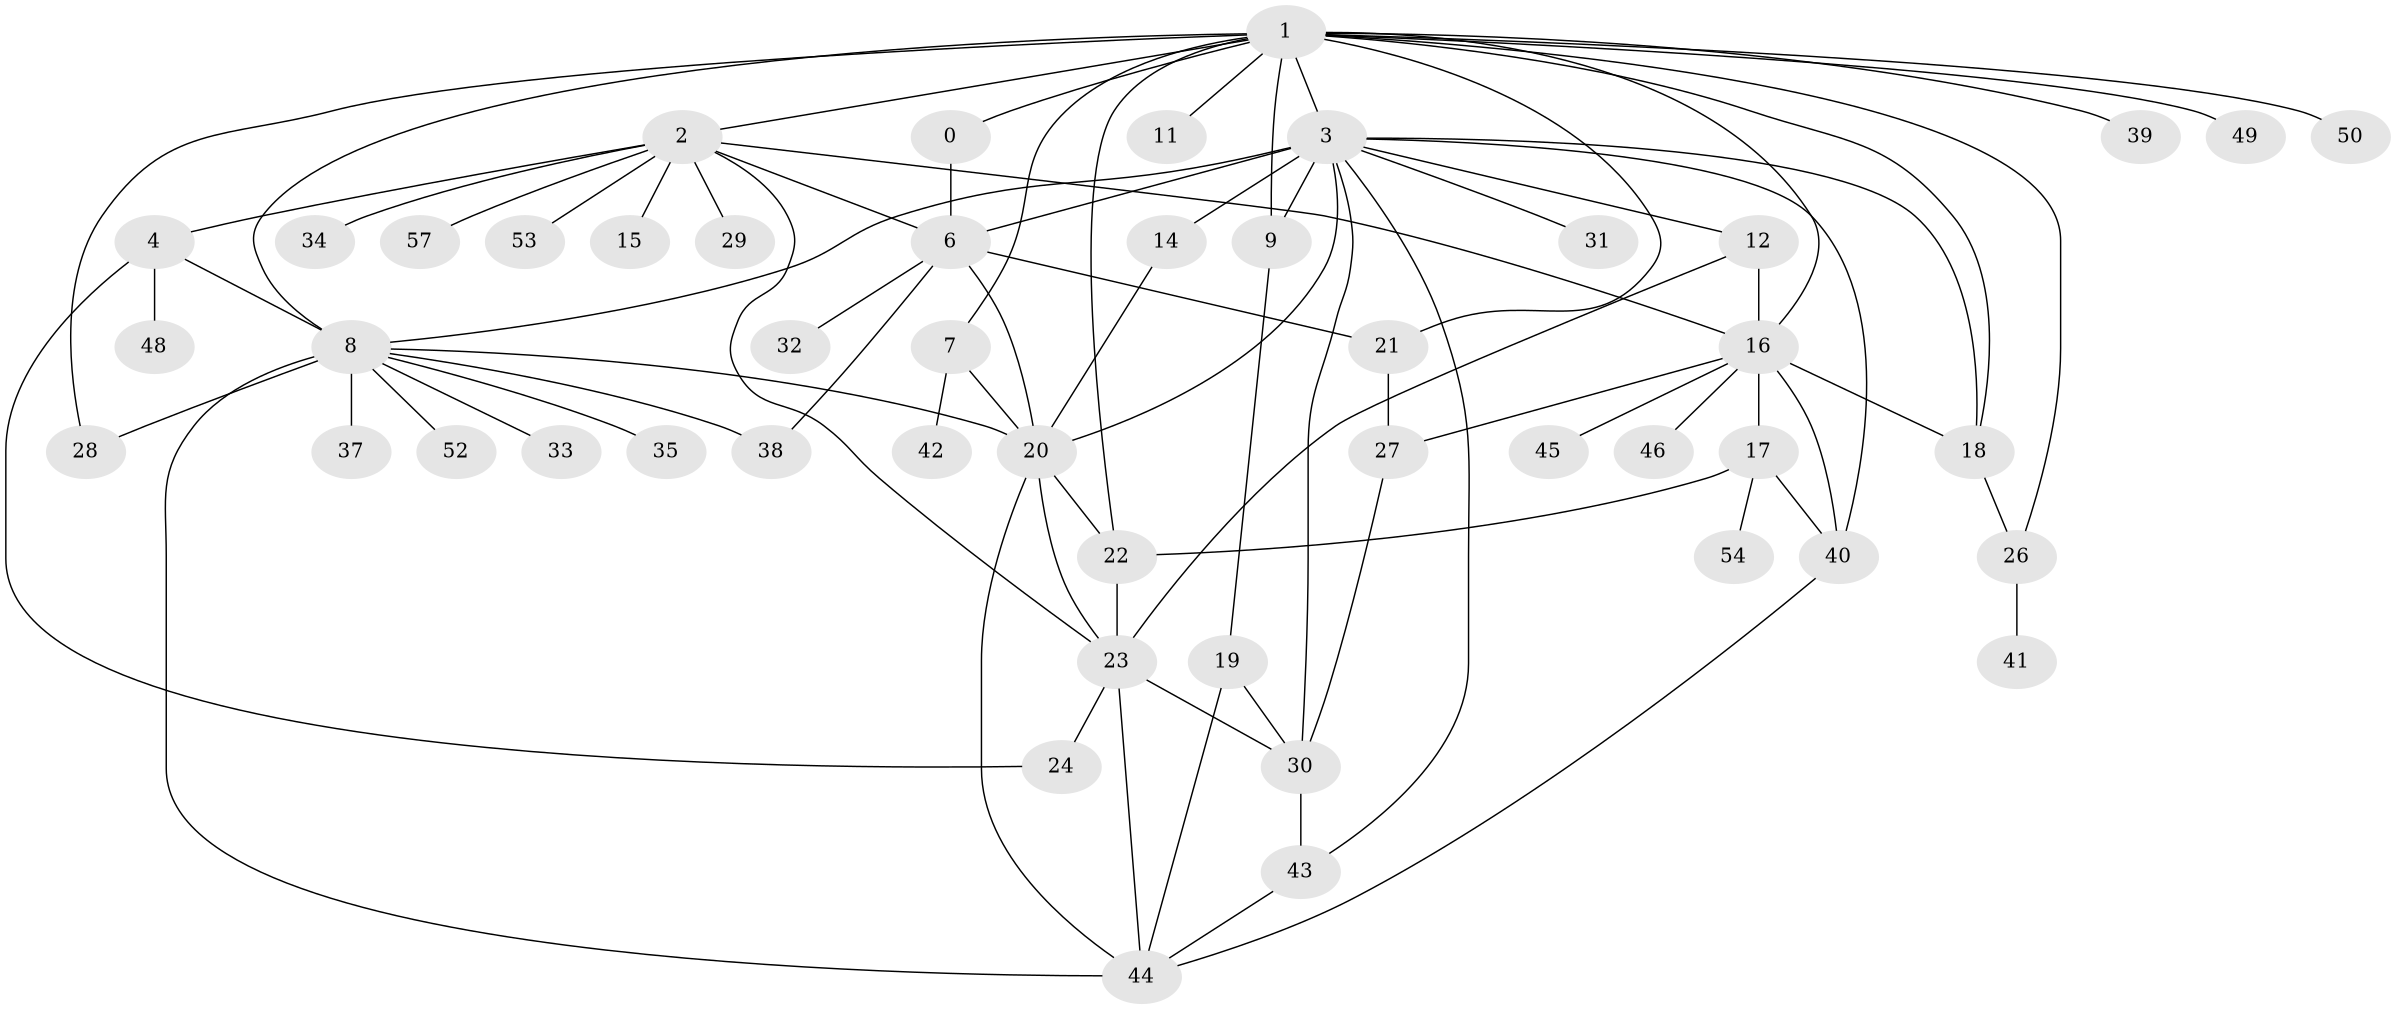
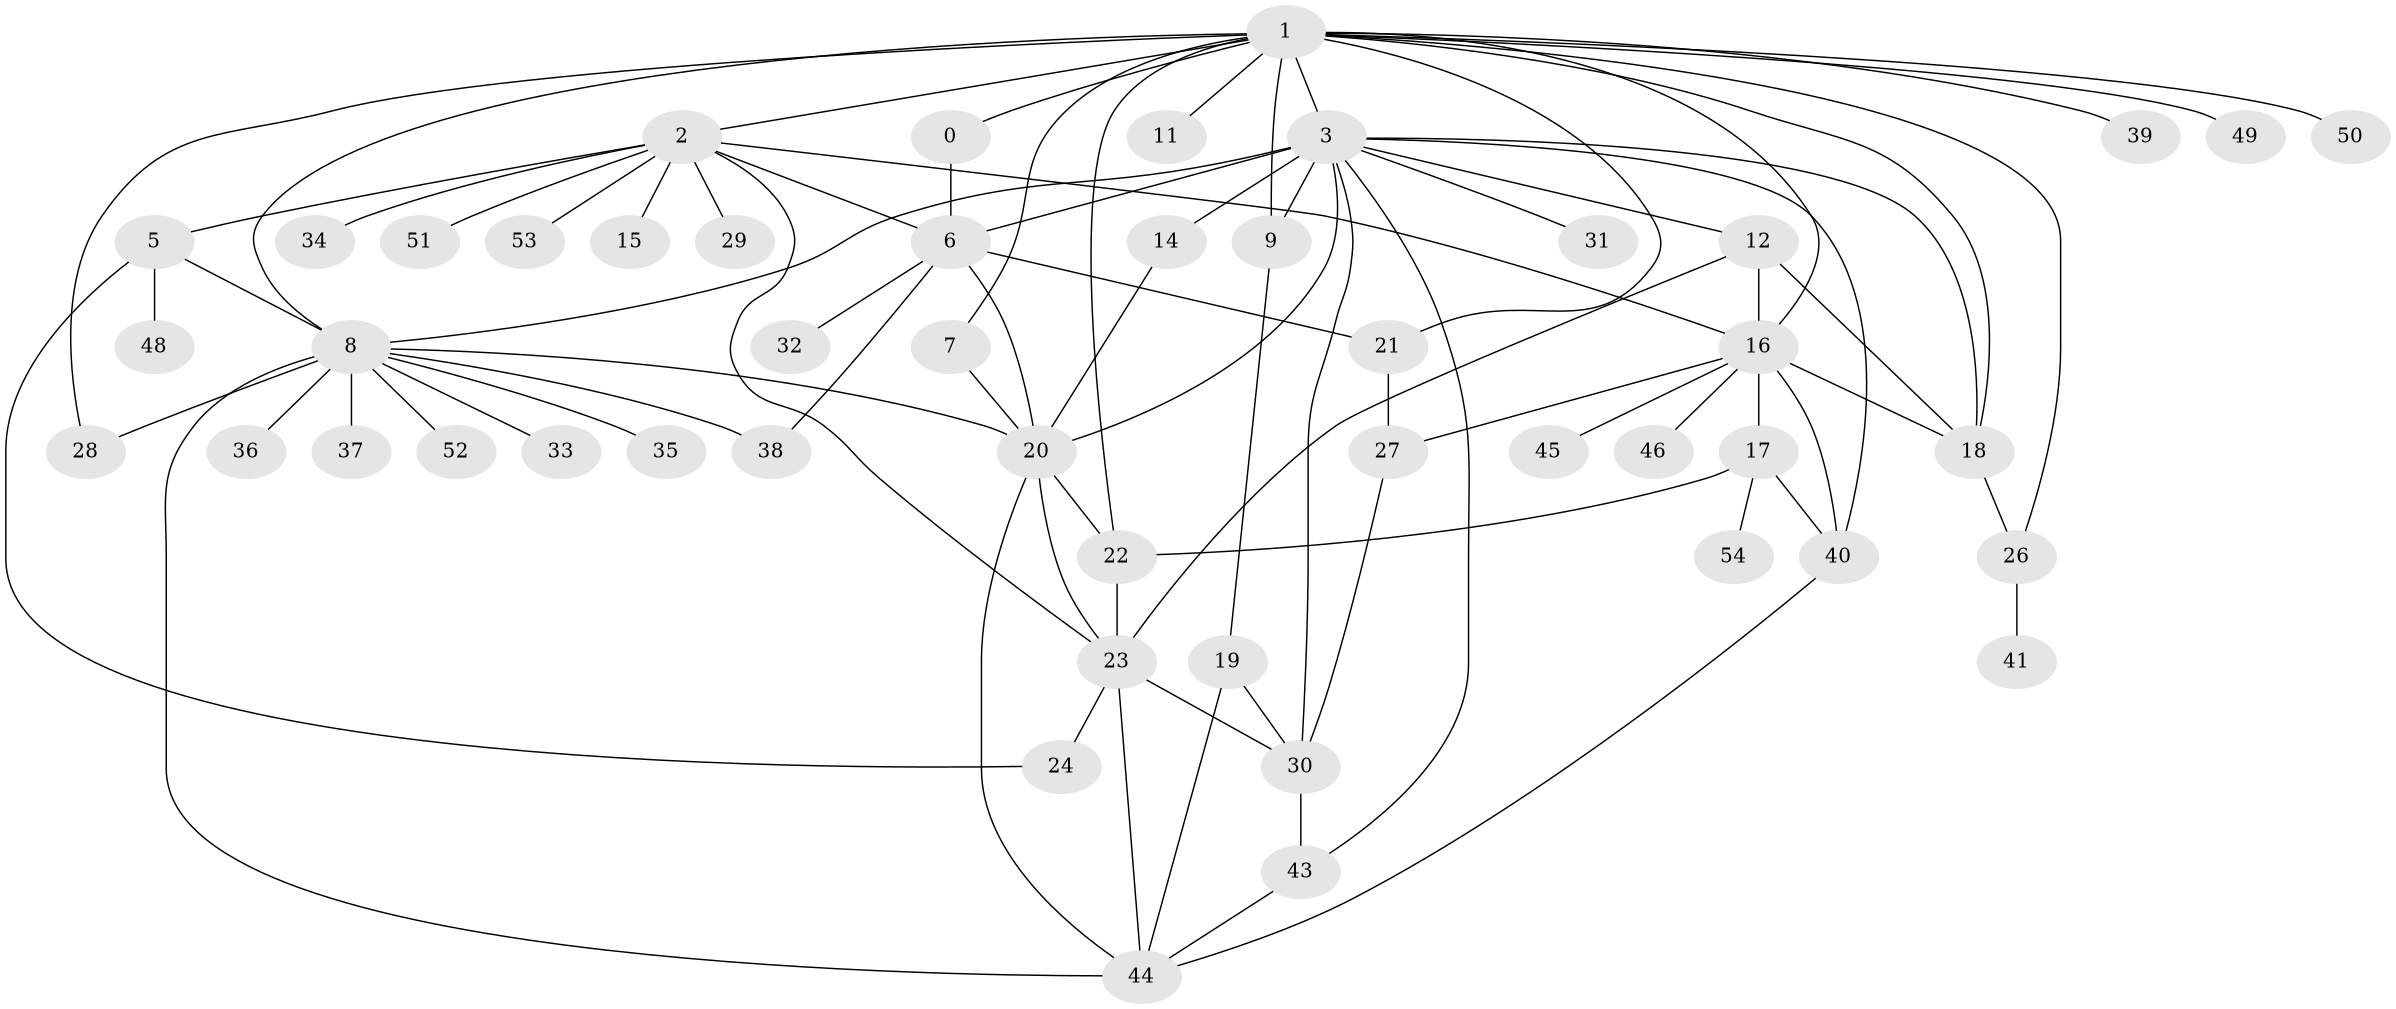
node "4": label "4" -> "5"
node "57": label "57" -> "51"
edge "12" -- "18": added
node "36": added
node "42": removed
